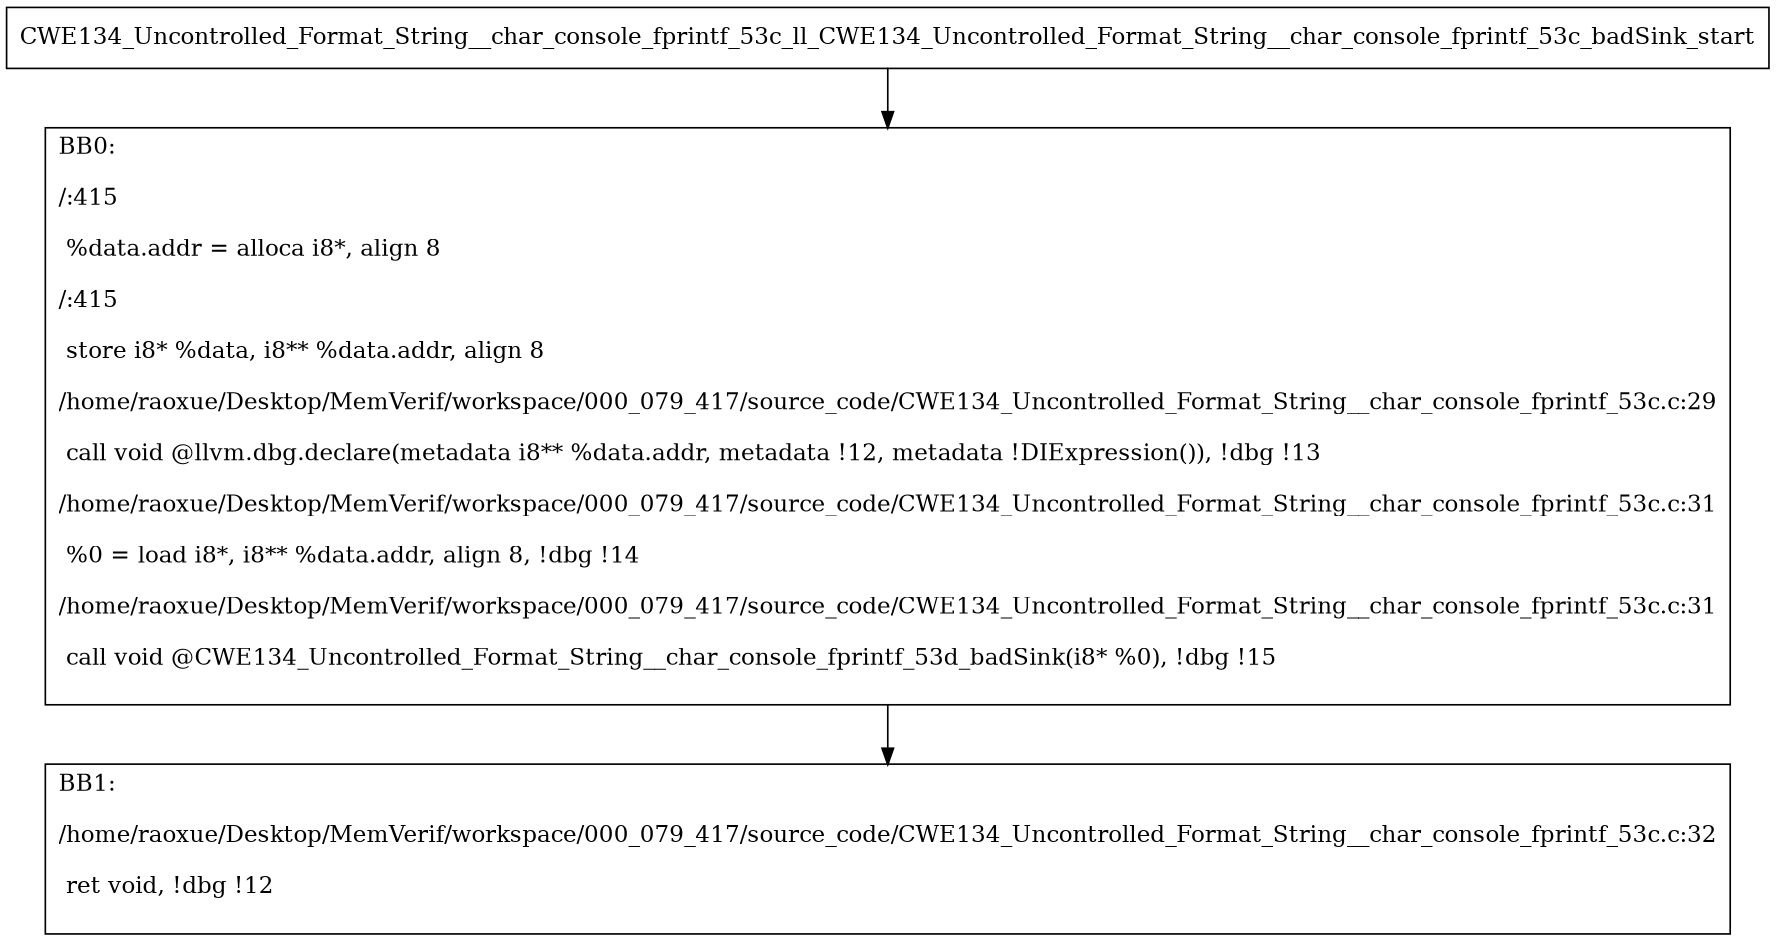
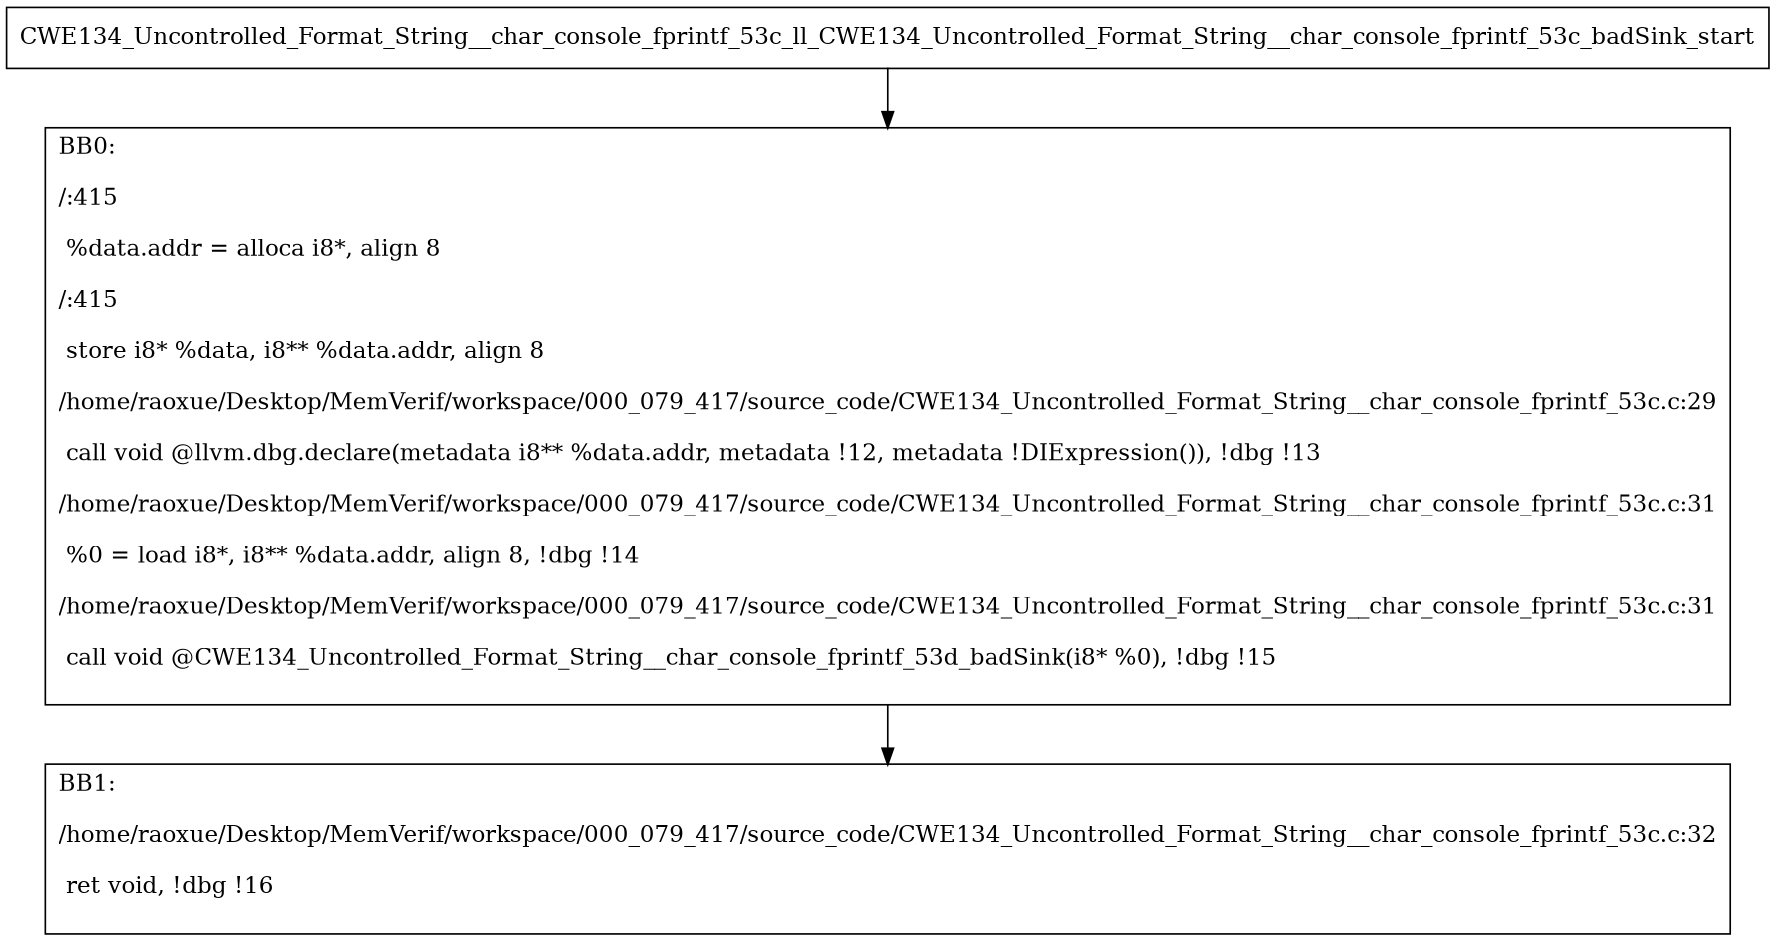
node "BB1:": text "ret void, !dbg !12" -> "ret void, !dbg !16"
